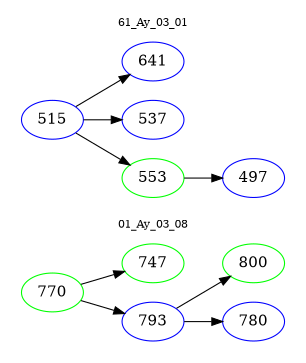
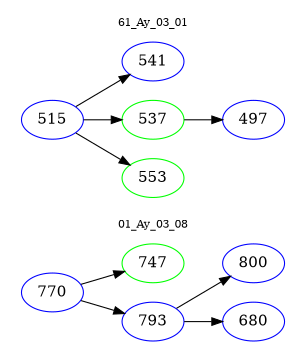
node "641": label "641" -> "541"
node "537": color blue -> green
edge "553" -> "497": now "537" -> "497"
node "800": color green -> blue
node "770": color green -> blue
node "780": label "780" -> "680"
